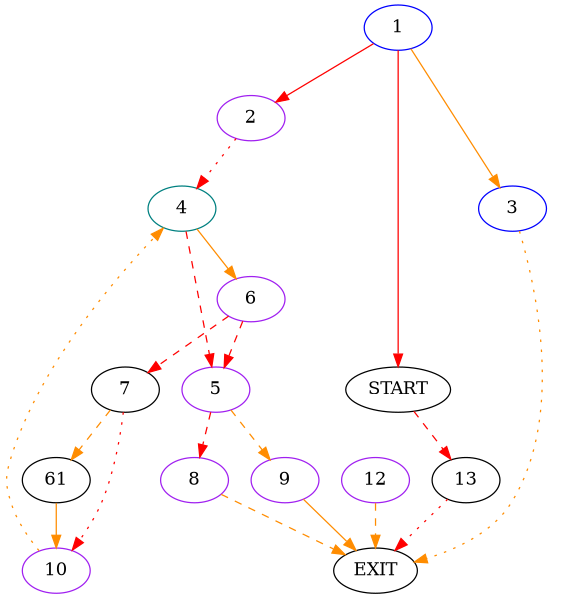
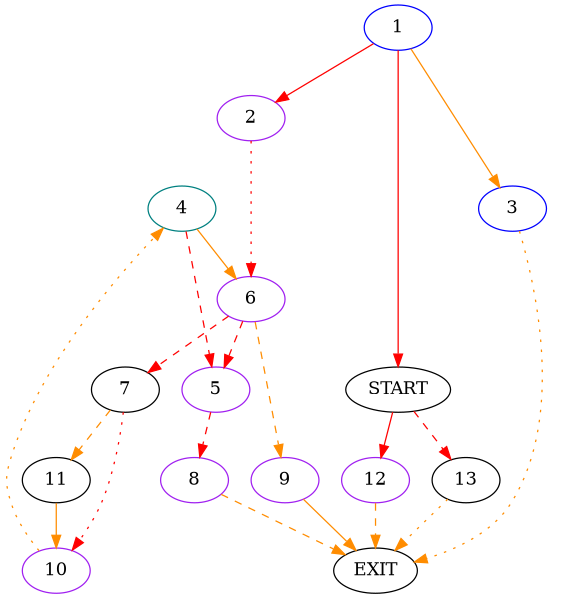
edge "2" -> "4": now "2" -> "6"
edge "START" -> "12": added
edge "5" -> "9": now "6" -> "9"
node "61": label "61" -> "11"
edge "13" -> "EXIT": color red -> darkorange
